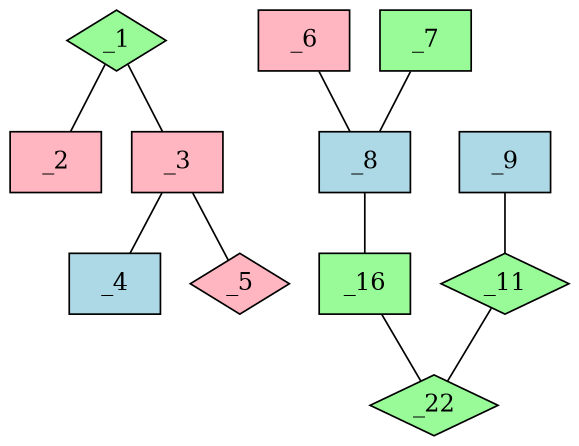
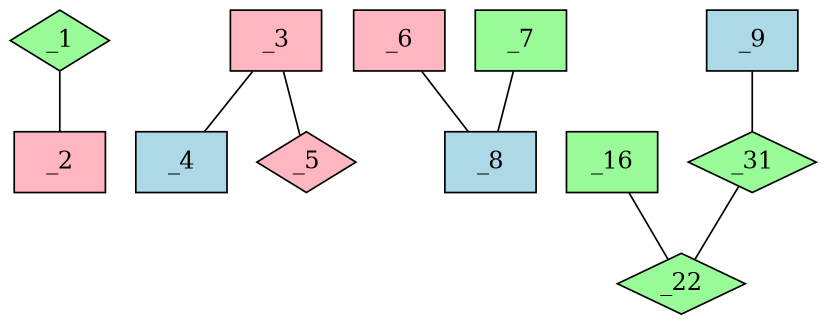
edge "_1" -- "_3": removed
edge "_8" -- "_16": removed
node "_11": label "_11" -> "_31"
